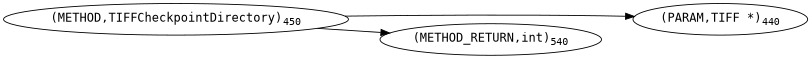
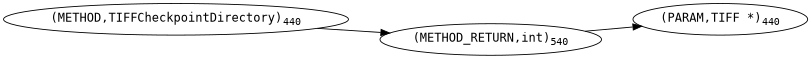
edge "(METHOD,TIFFCheckpointDirectory)" -> "(PARAM,TIFF *)": now "(METHOD_RETURN,int)" -> "(PARAM,TIFF *)"
node "(METHOD,TIFFCheckpointDirectory)": text "450" -> "440"
